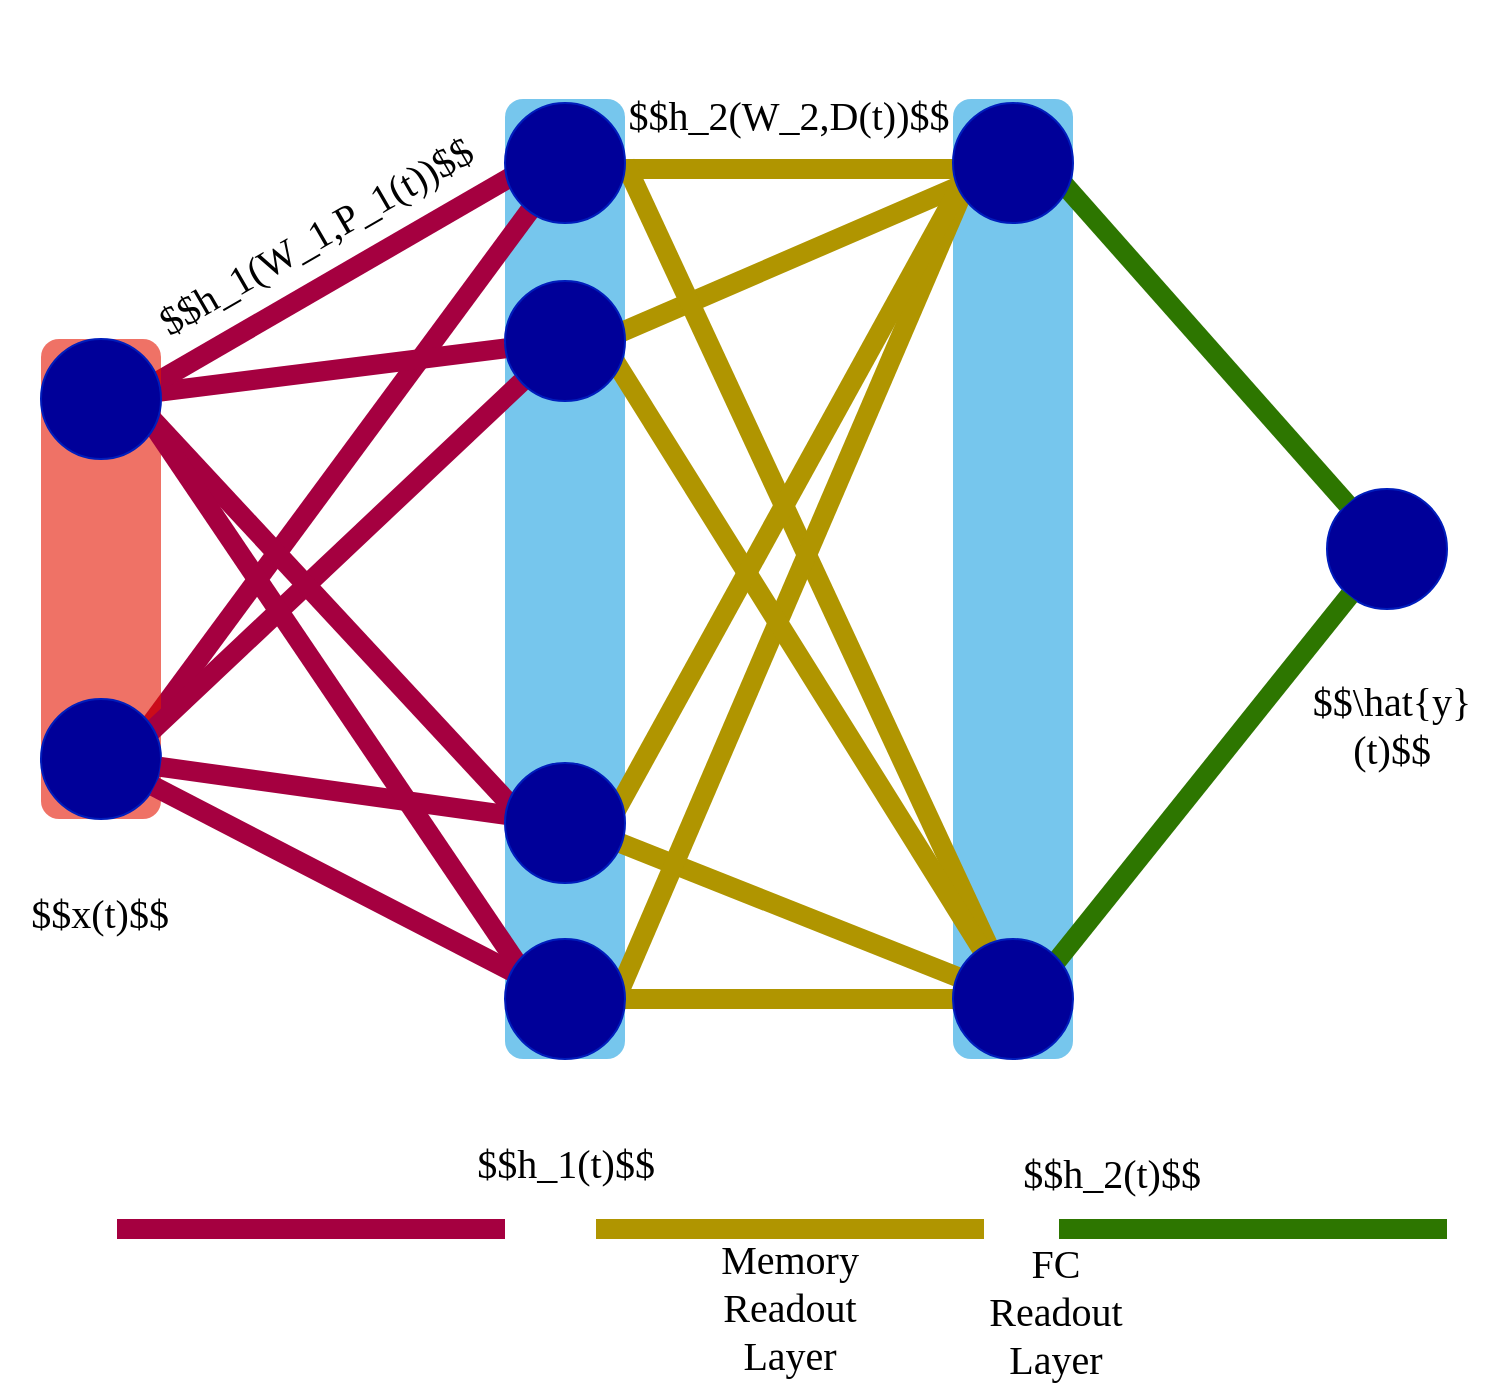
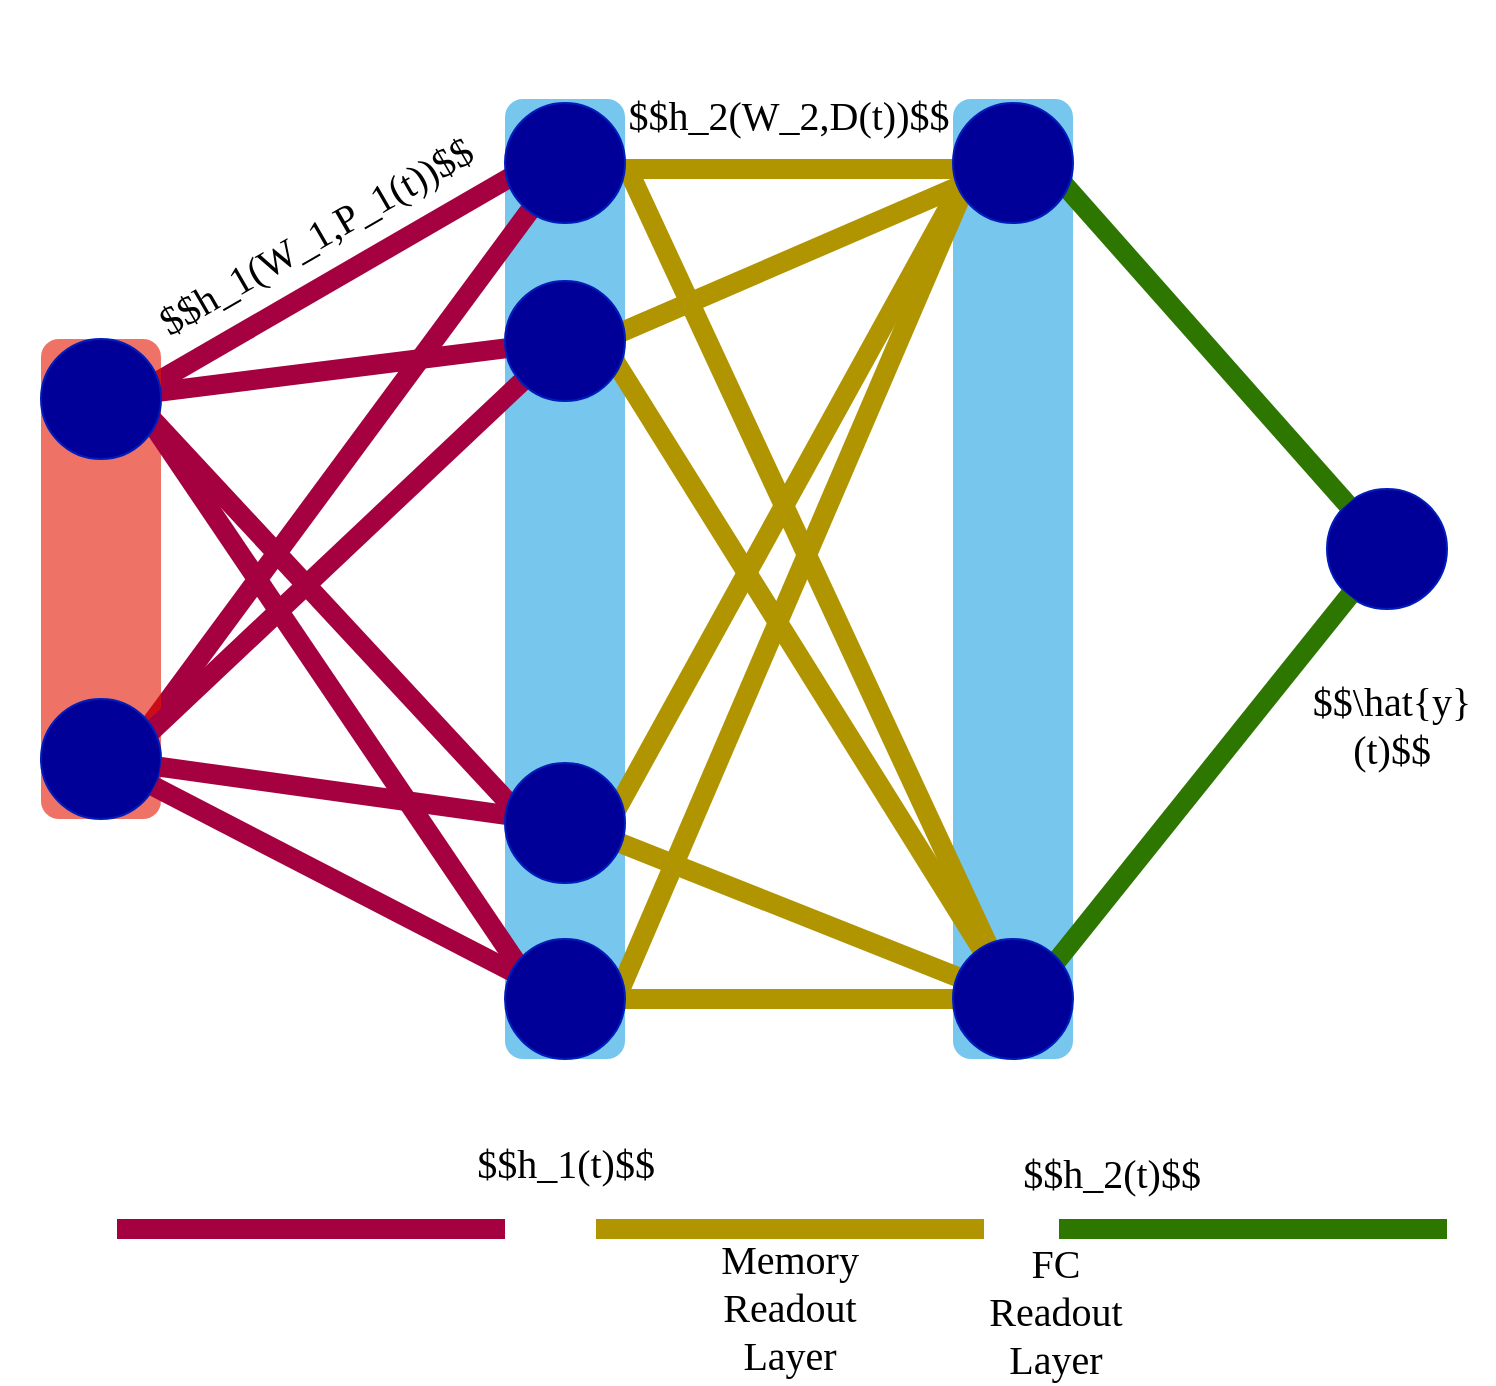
node "$$x(t)$$": removed
